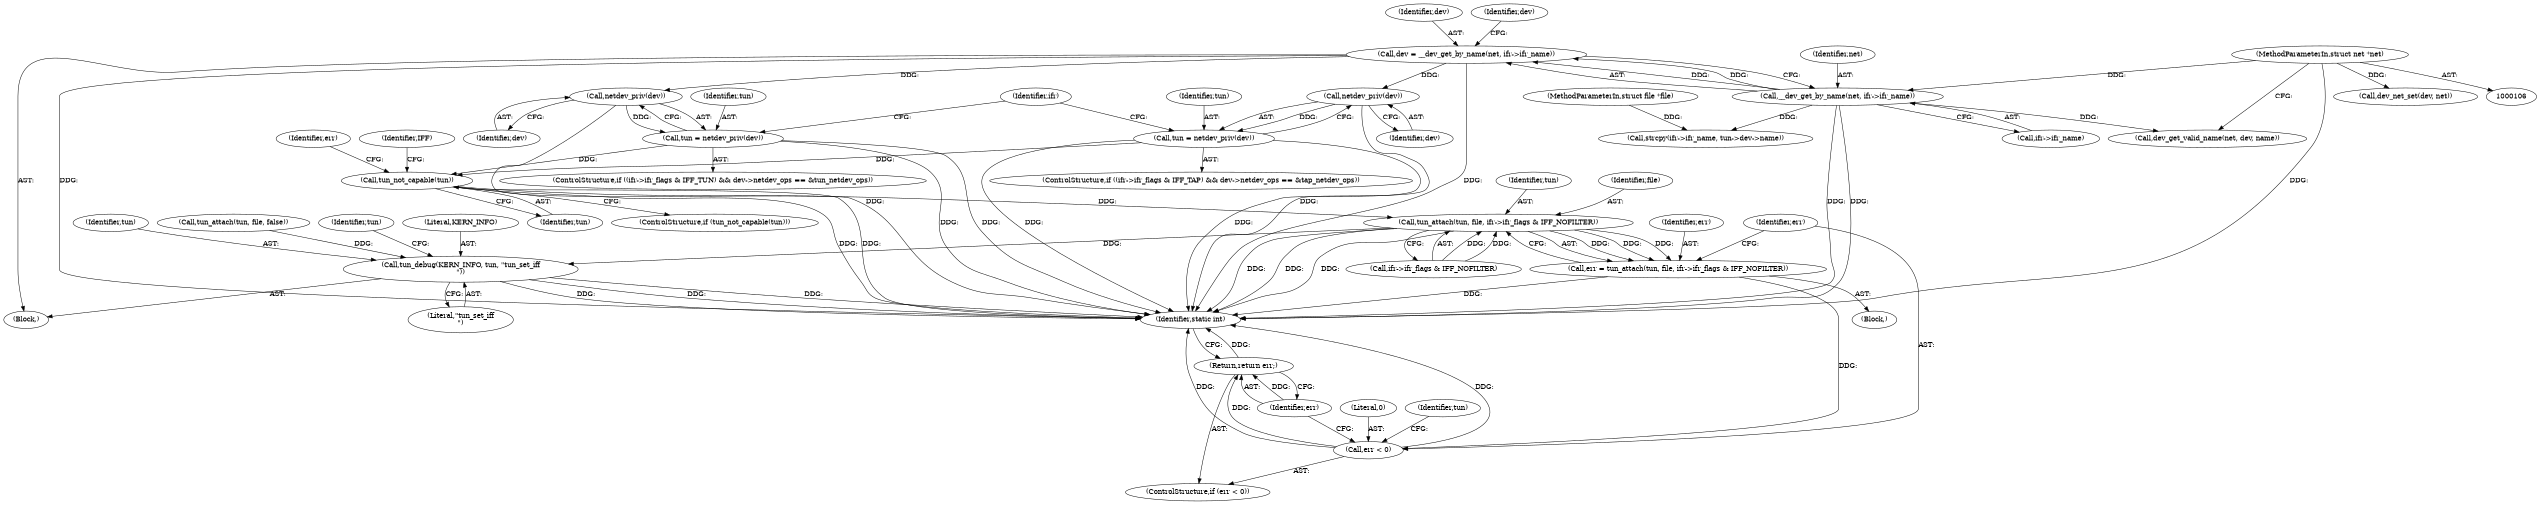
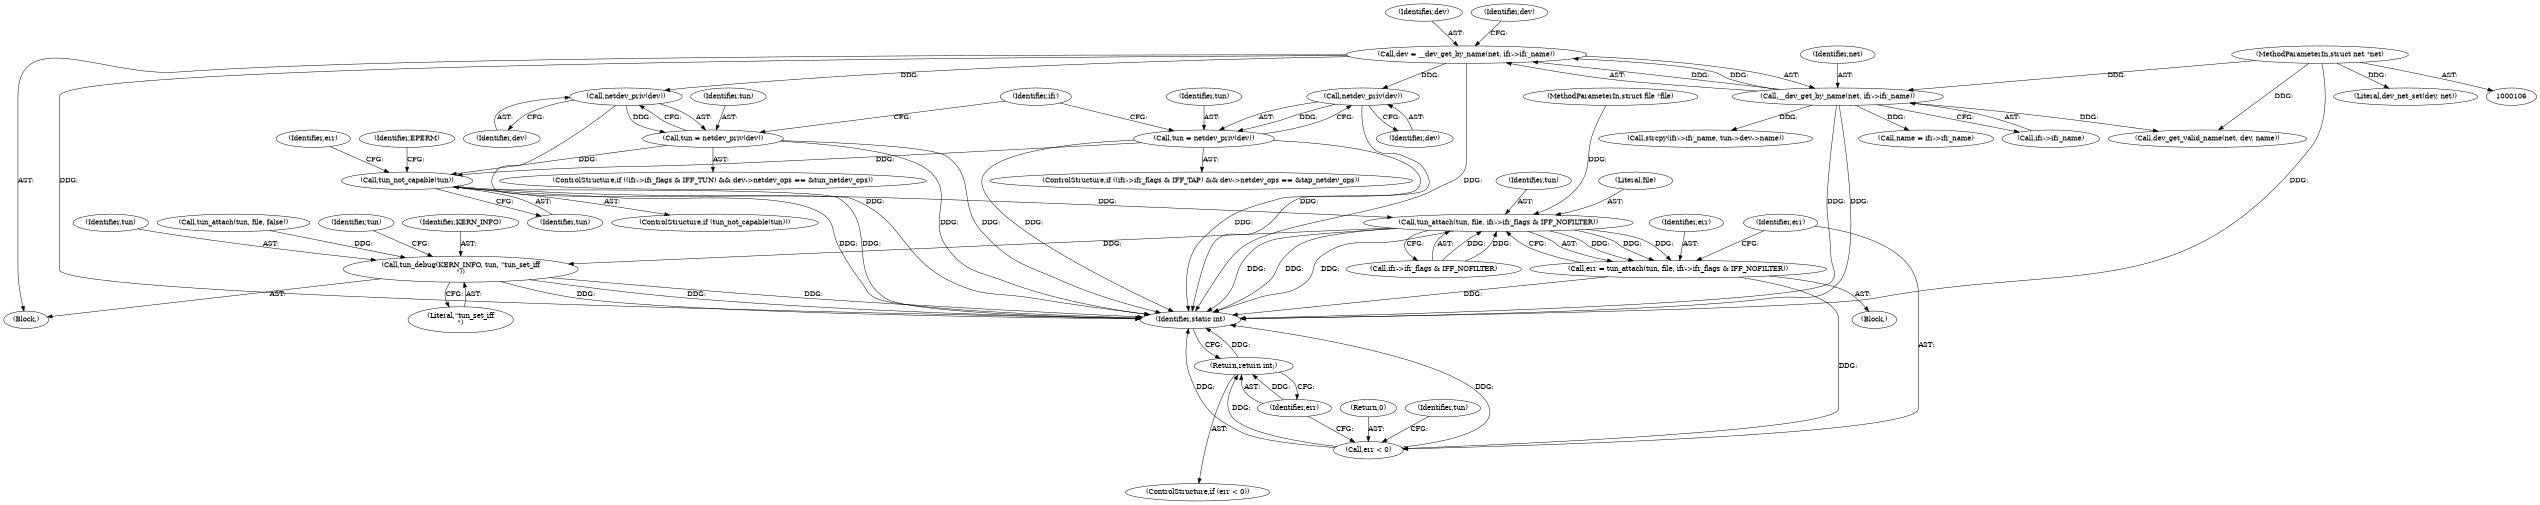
edge "(Call,dev = __dev_get_by_name(net, ifr->ifr_name))" -> "(Call,__dev_get_by_name(net, ifr->ifr_name))": label "CFG: " -> "AST: "
edge "(MethodParameterIn,struct net *net)" -> "(Call,dev_get_valid_name(net, dev, name))": label "CFG: " -> "DDG: "
node "(Call,dev_net_set(dev, net))": label "(Call,dev_net_set(dev, net))" -> "(Literal,dev_net_set(dev, net))"
edge "(MethodParameterIn,struct file *file)" -> "(Call,strcpy(ifr->ifr_name, tun->dev->name))": now "(MethodParameterIn,struct file *file)" -> "(Call,tun_attach(tun, file, ifr->ifr_flags & IFF_NOFILTER))"
node "(Identifier,IFF)": label "(Identifier,IFF)" -> "(Identifier,EPERM)"
node "(Call,name = ifr->ifr_name)": added
node "(Identifier,file)": label "(Identifier,file)" -> "(Literal,file)"
edge "(Call,tun_not_capable(tun))" -> "(ControlStructure,if (tun_not_capable(tun)))": label "CFG: " -> "AST: "
node "(Literal,KERN_INFO)": label "(Literal,KERN_INFO)" -> "(Identifier,KERN_INFO)"
node "(Return,return err;)": label "(Return,return err;)" -> "(Return,return int;)"
node "(Literal,0)": label "(Literal,0)" -> "(Return,0)"
edge "(Call,err < 0)" -> "(ControlStructure,if (err < 0))": removed, label "AST:"
